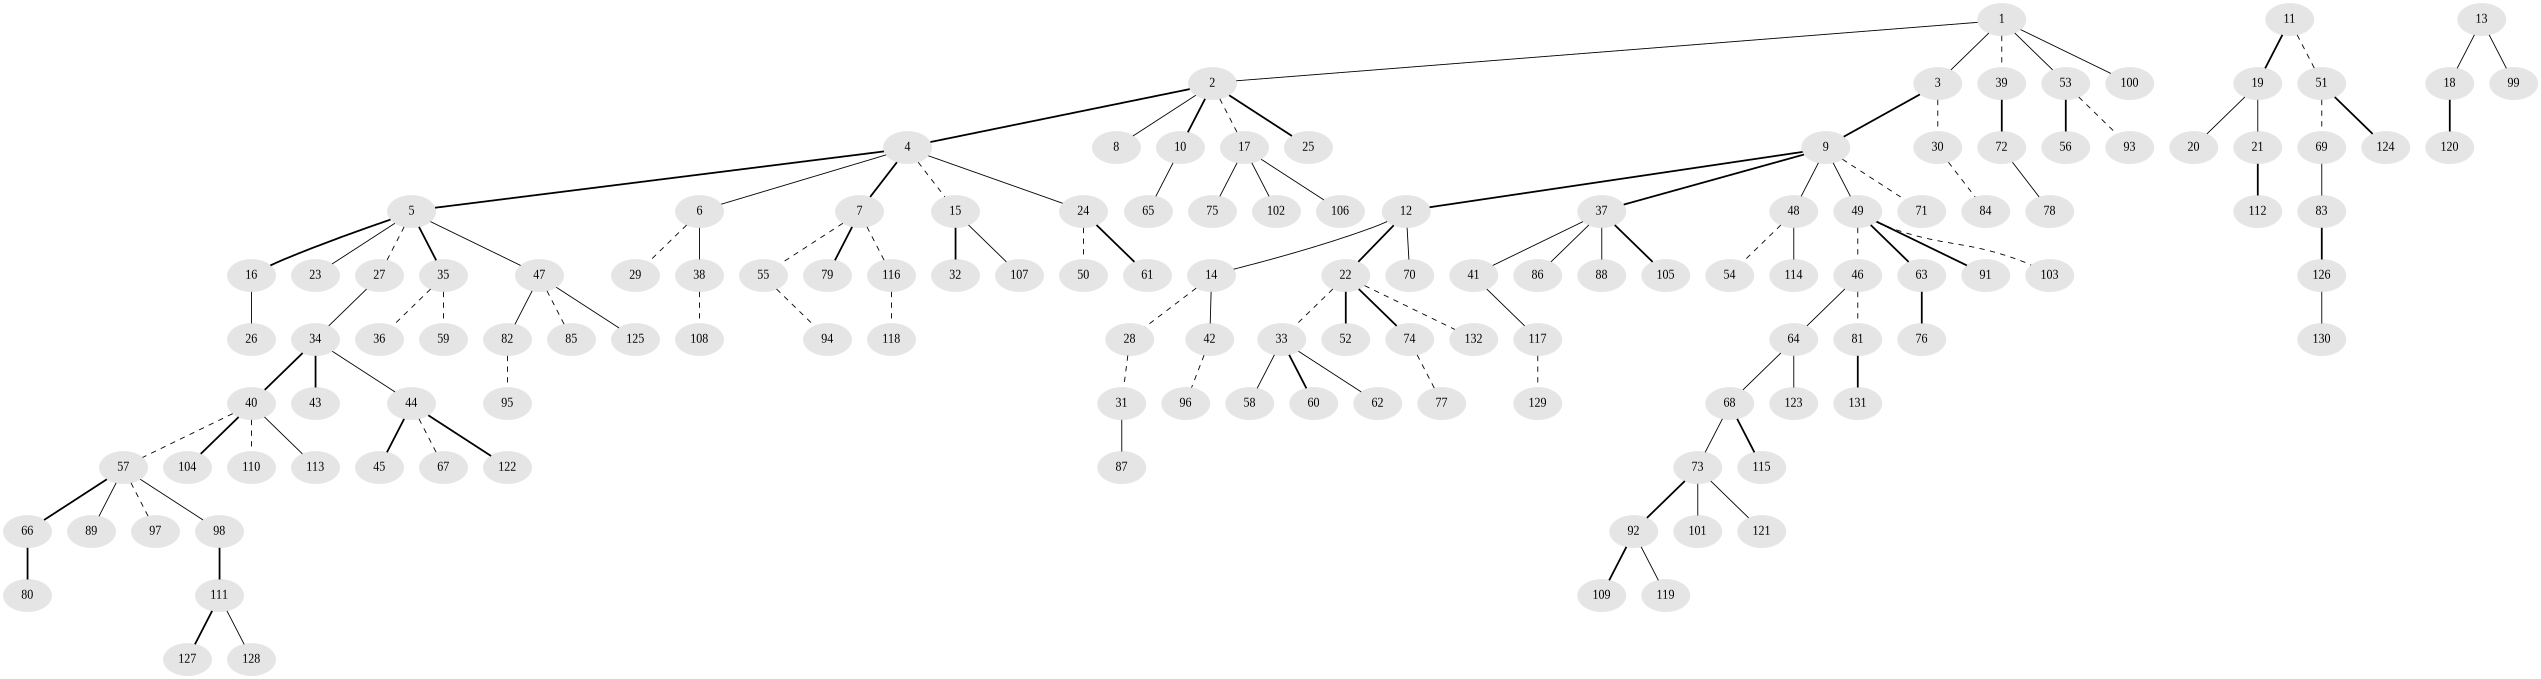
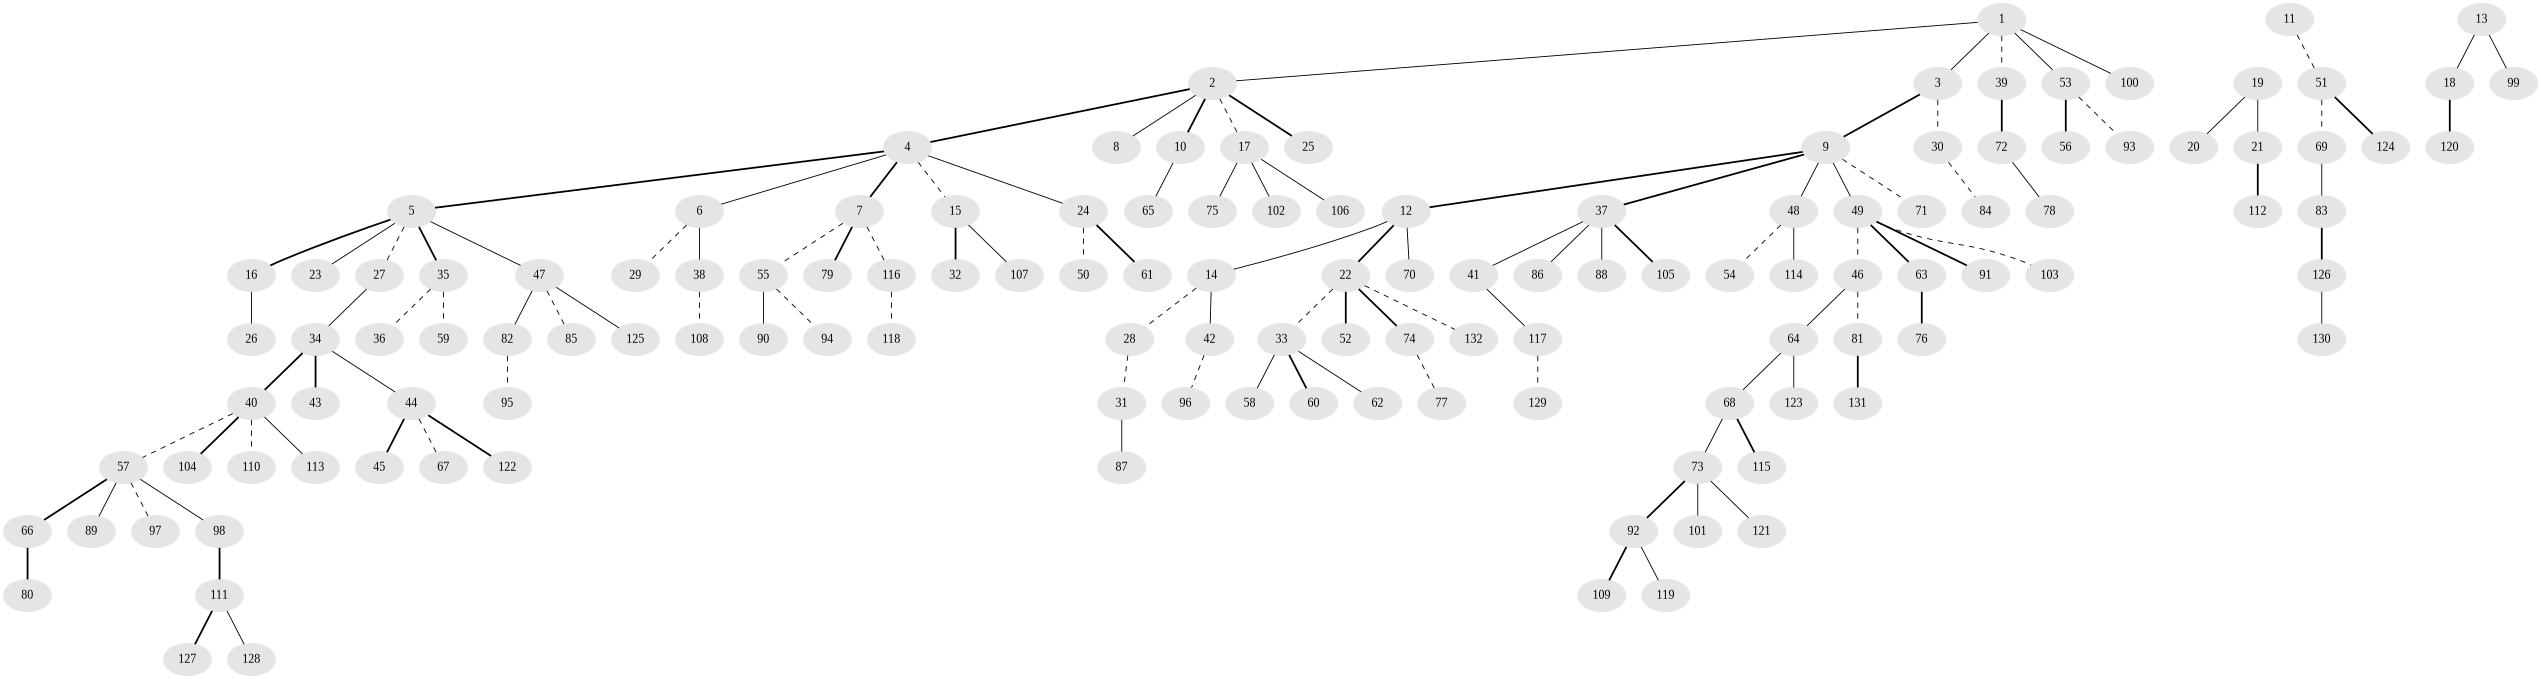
edge "11" -- "19": removed
node "90": added
